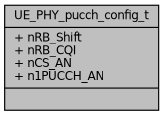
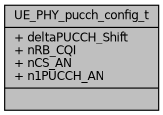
node "UE_PHY_pucch_config_t": text "+ nRB_Shift" -> "+ deltaPUCCH_Shift"
